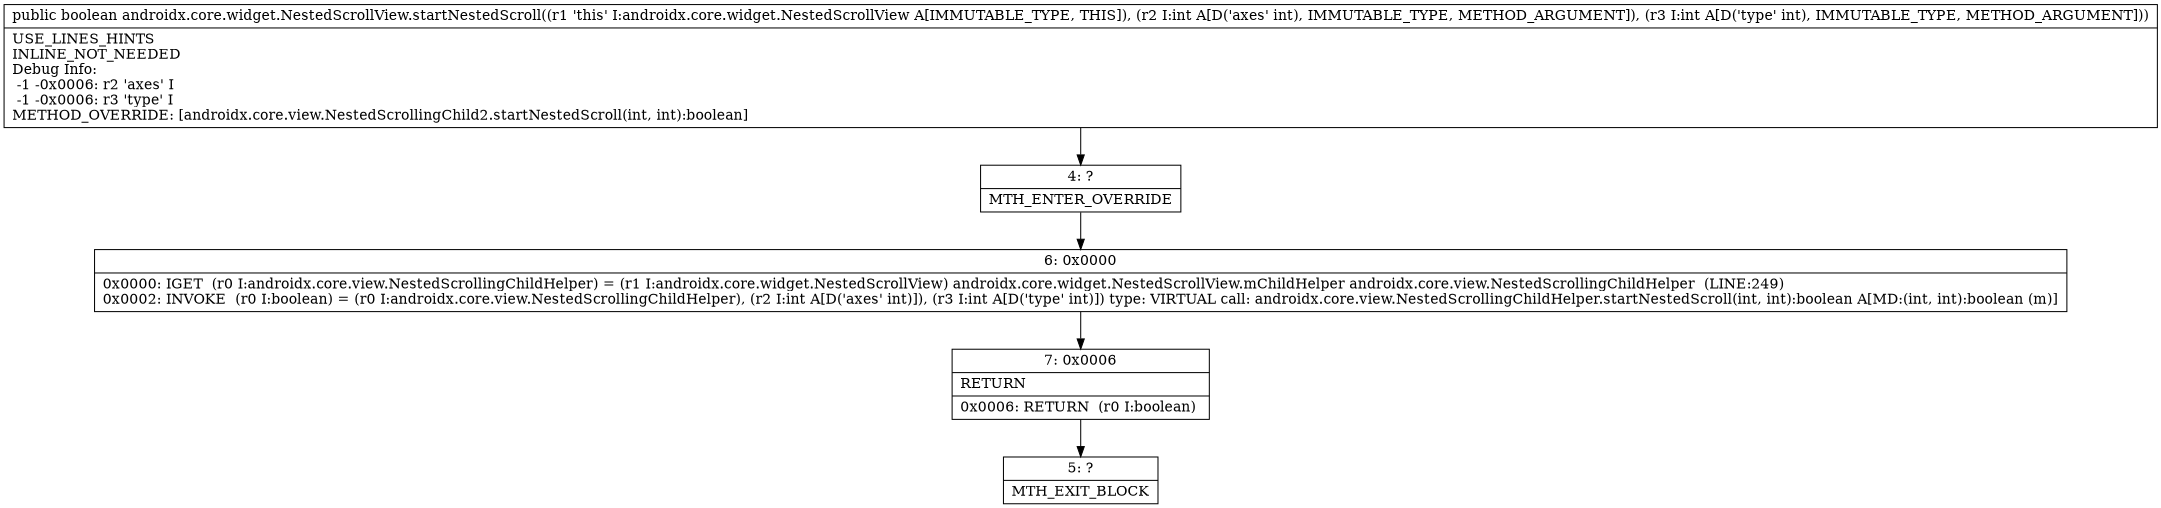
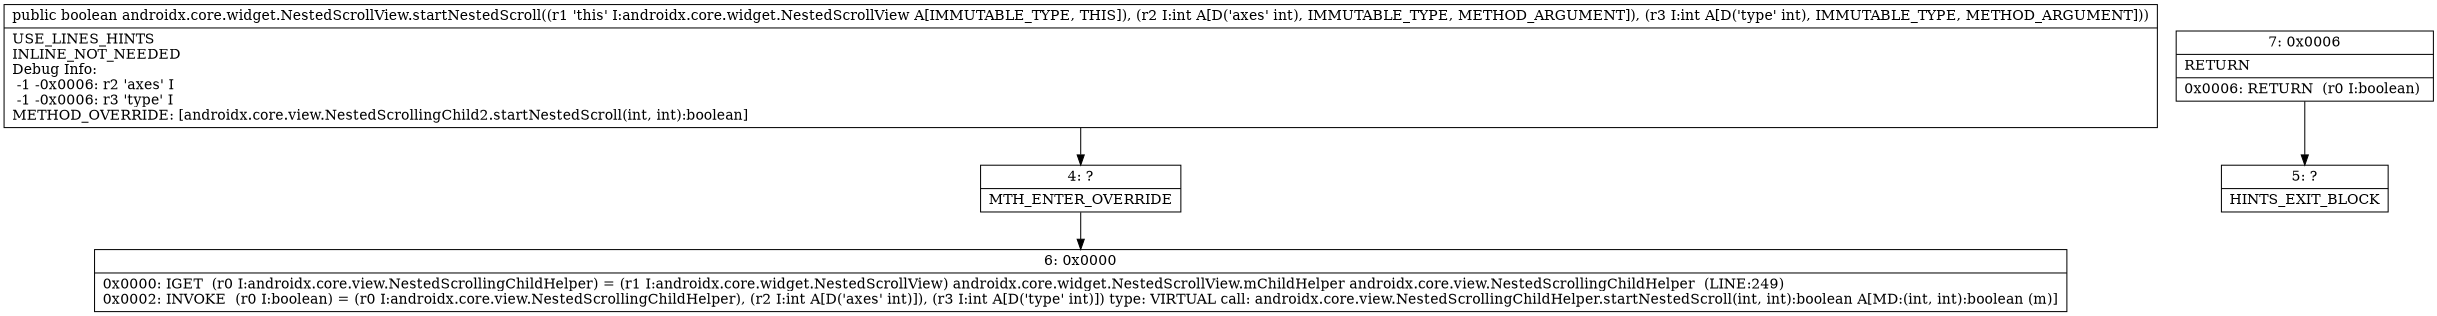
edge "6: 0x0000" -> "7: 0x0006": removed
node "5: ?": text "MTH_EXIT_BLOCK" -> "HINTS_EXIT_BLOCK"
